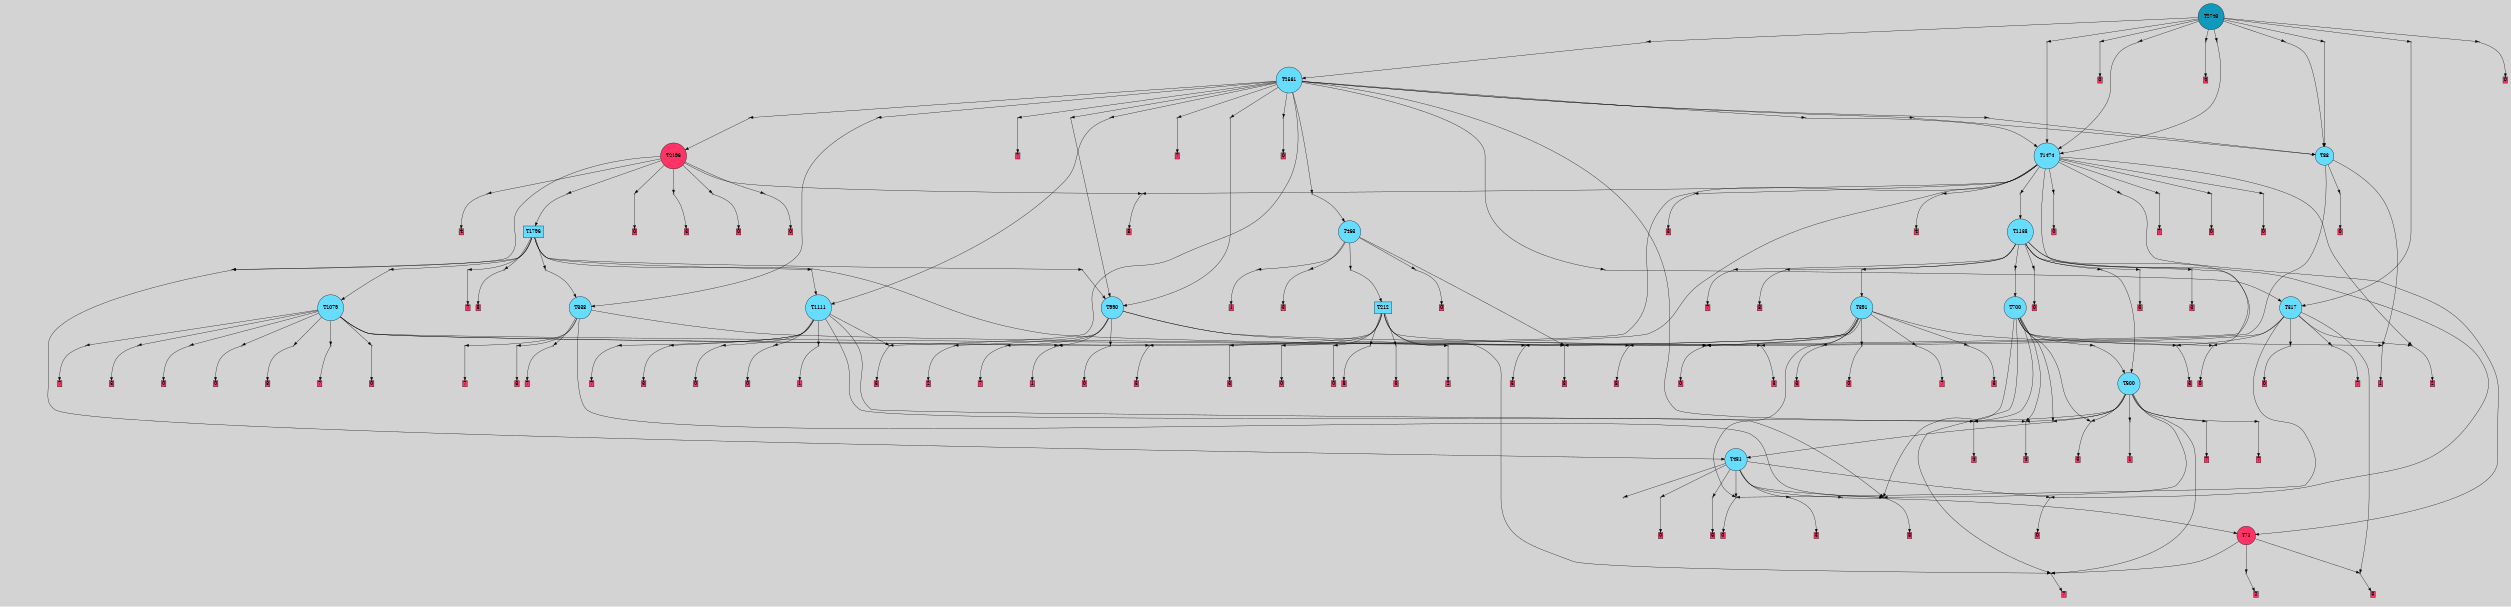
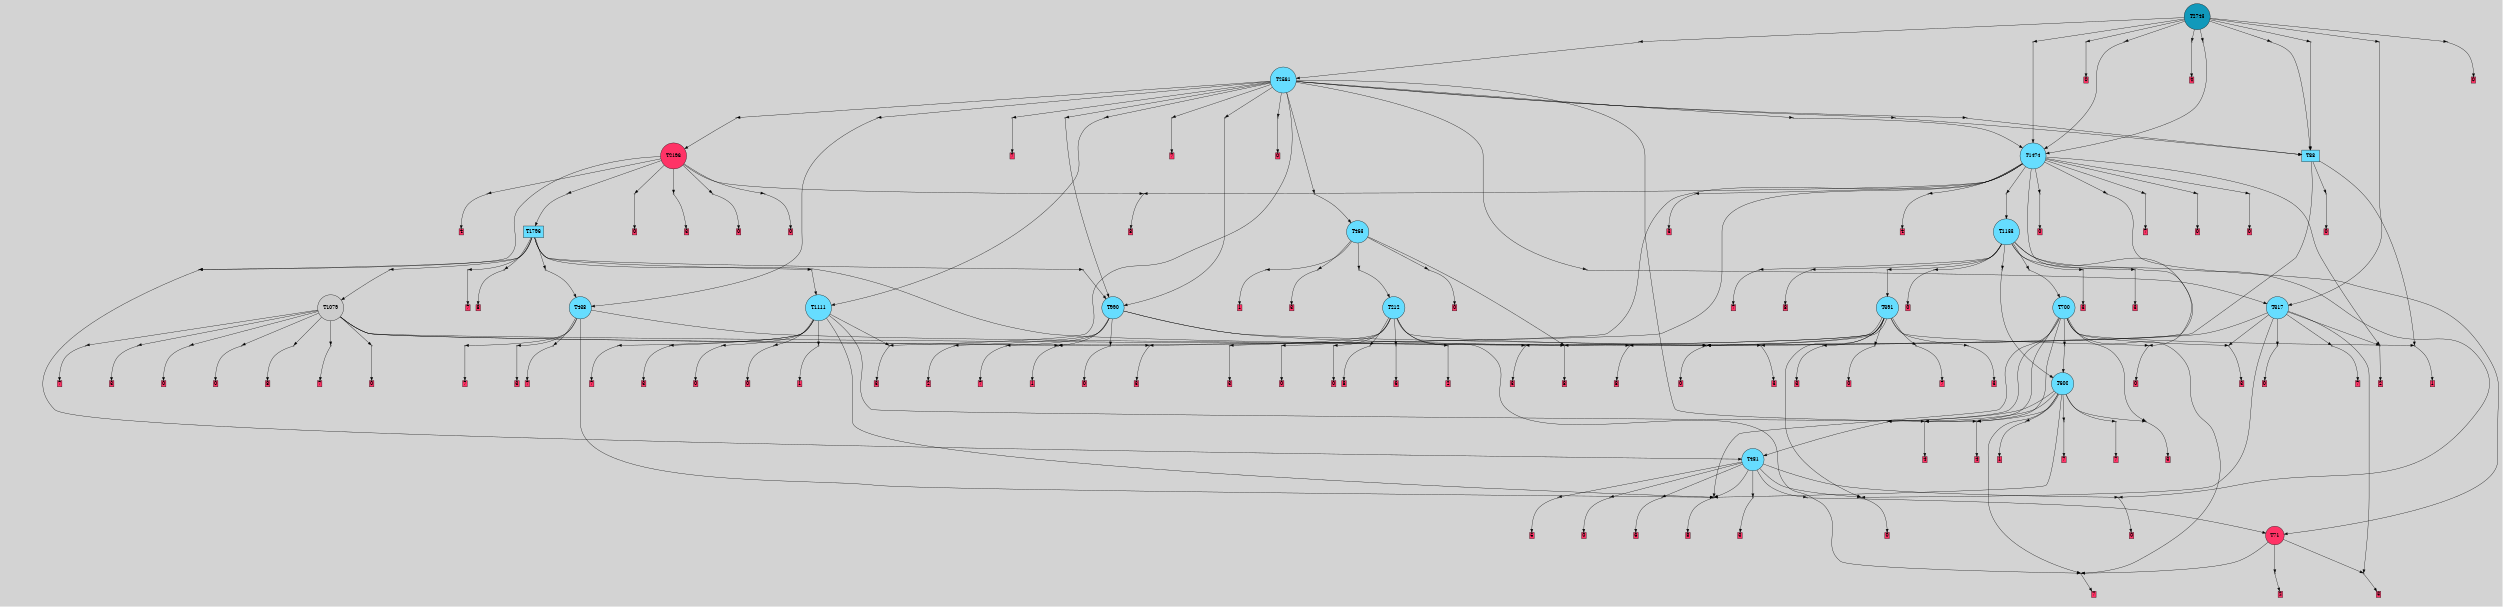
node "T88": shape circle -> box
node "T1079": fillcolor #66ddff -> #cccccc
node "T338": label "T338" -> "T438"
node "T212": shape box -> circle
node "5": added
